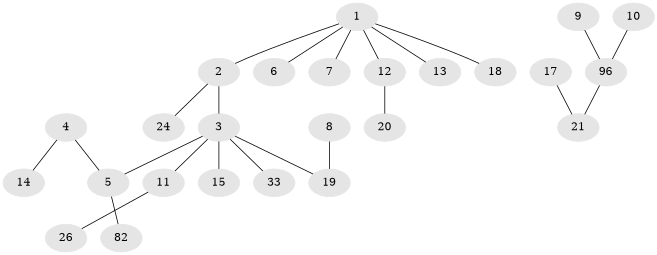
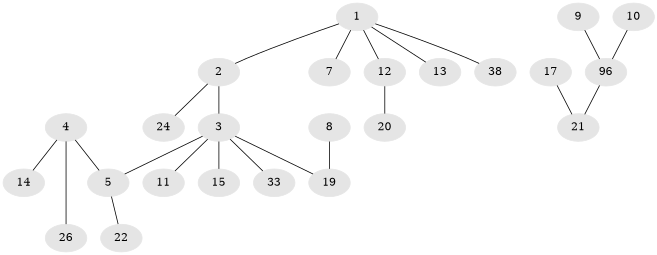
node "6": removed
node "18": label "18" -> "38"
edge "11" -- "26": now "4" -- "26"
node "82": label "82" -> "22"
